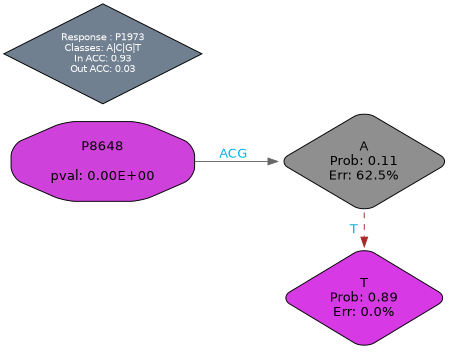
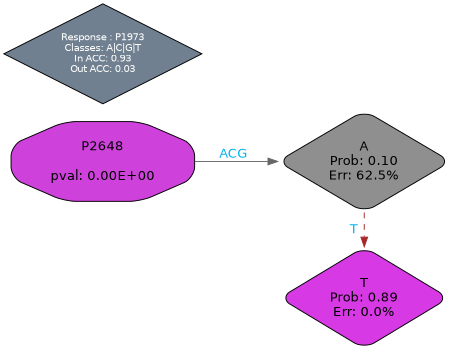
node "P8648 pval: 0.00E+00": label "P8648 pval: 0.00E+00" -> "P2648 pval: 0.00E+00"
node "A Prob: 0.11 Err: 62.5%": label "A Prob: 0.11 Err: 62.5%" -> "A Prob: 0.10 Err: 62.5%"
